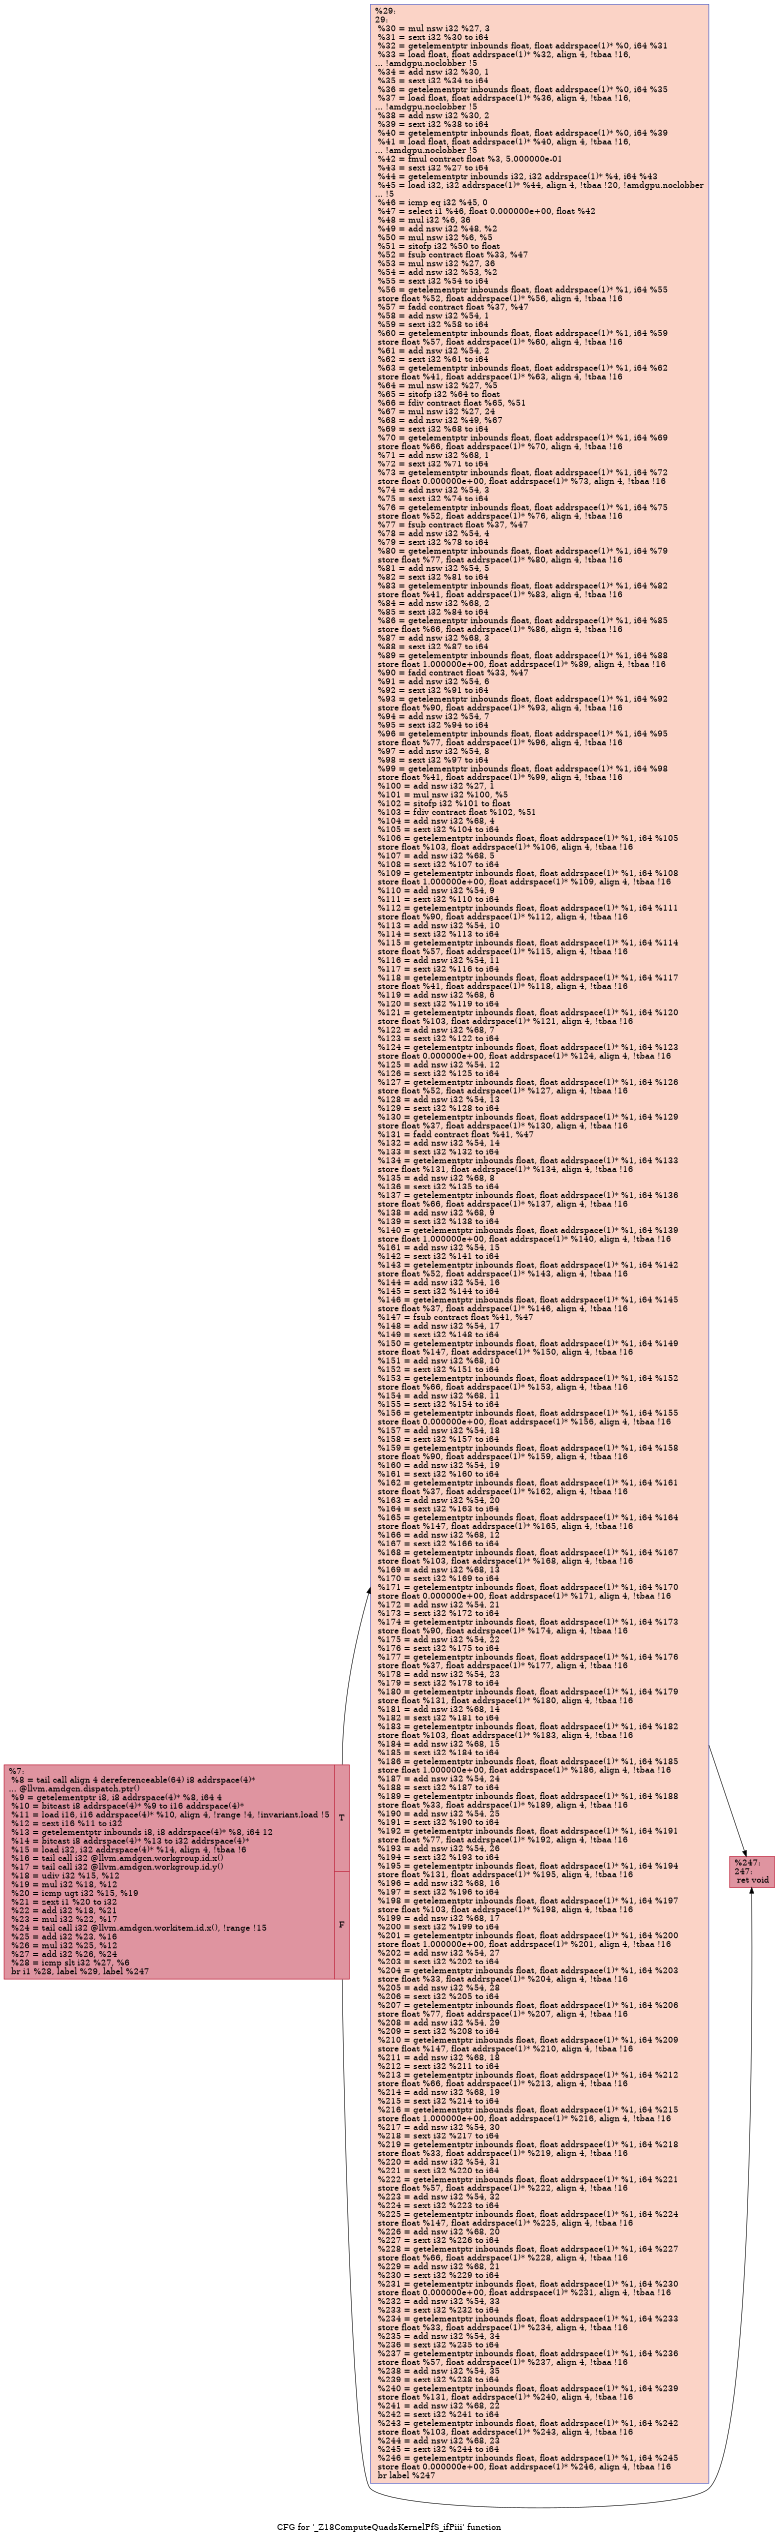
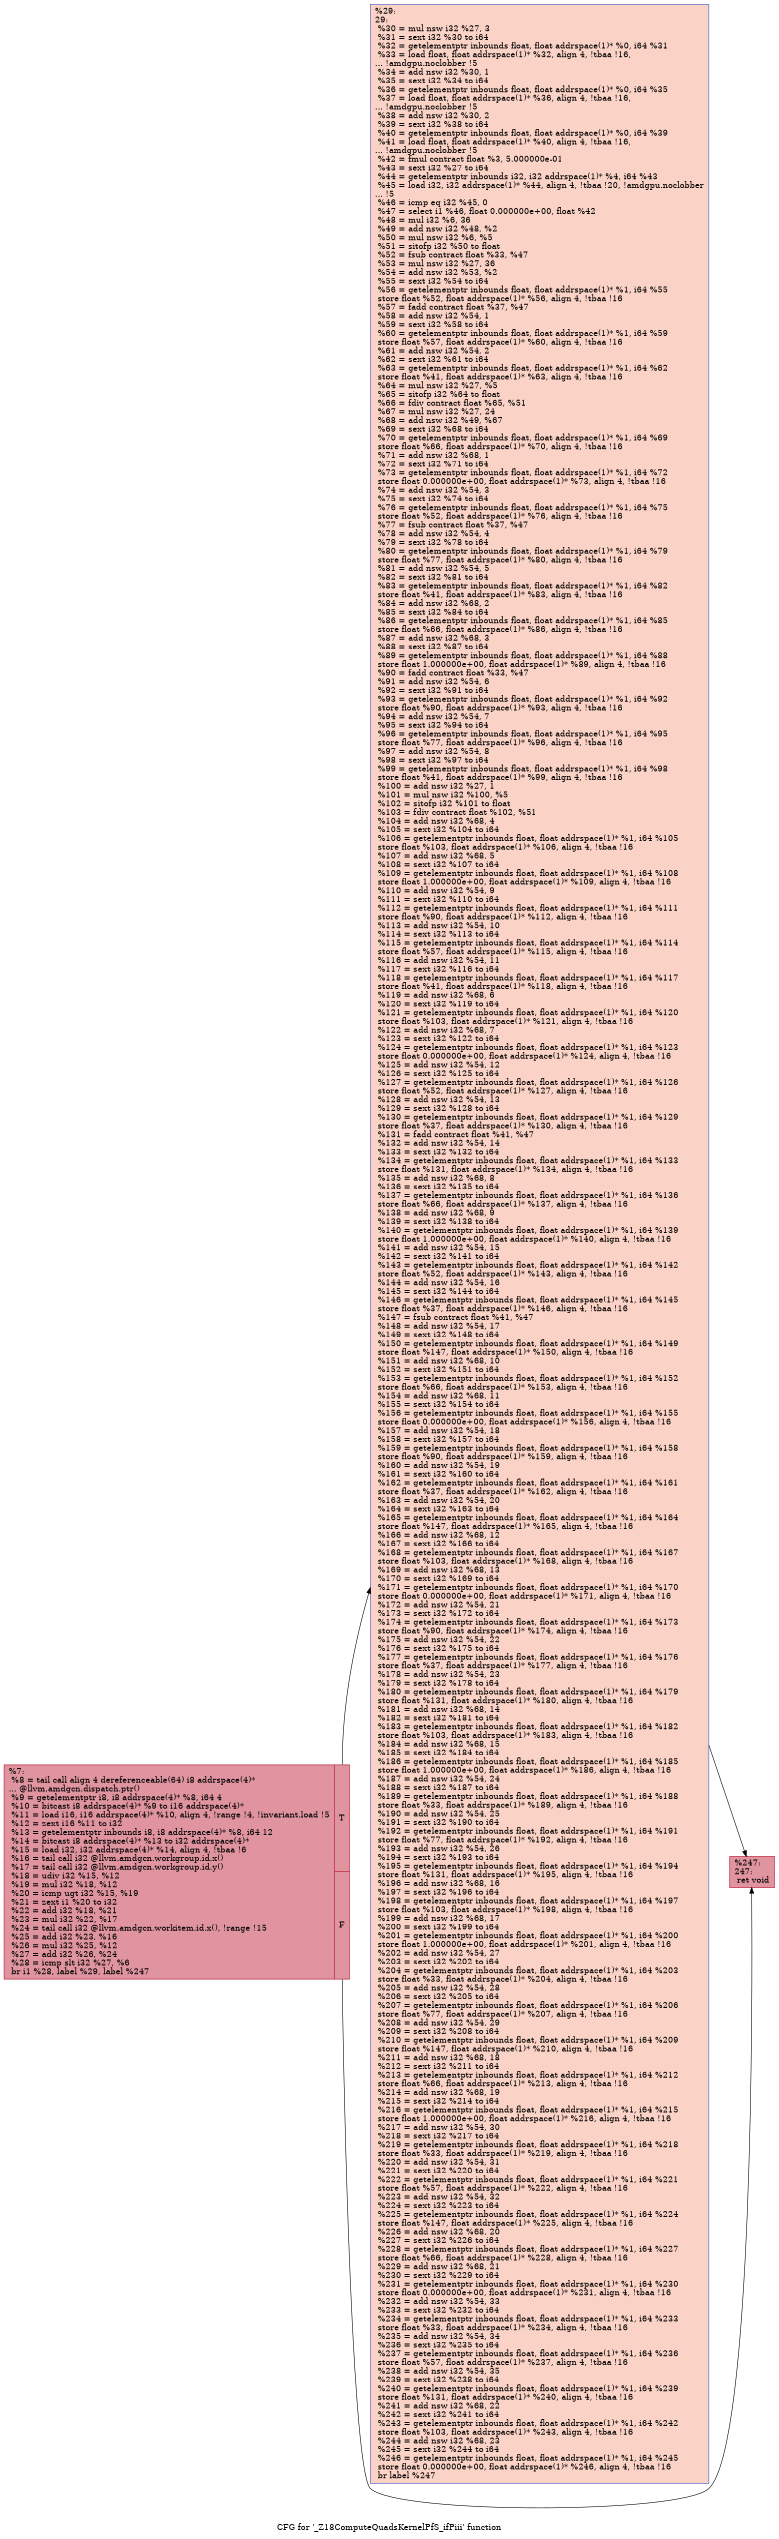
node "%29:": text "%161 = add nsw i32 %54, 15" -> "%141 = add nsw i32 %54, 15"
